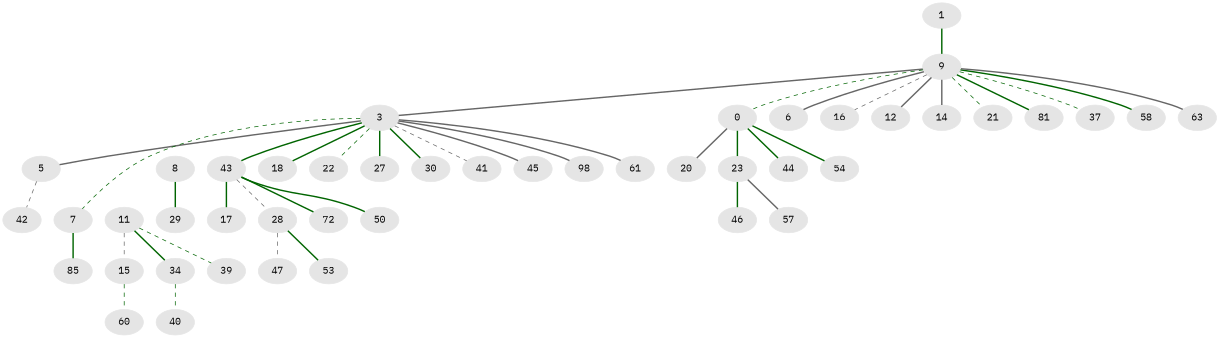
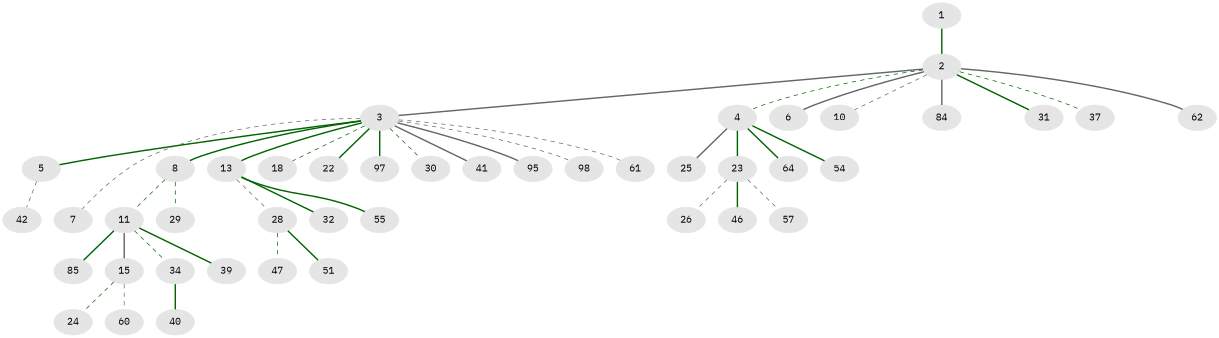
node "9": label "9" -> "2"
node "0": label "0" -> "4"
node "16": label "16" -> "10"
node "12": removed
node "14": label "14" -> "84"
node "21": removed
node "81": label "81" -> "31"
node "58": removed
node "63": label "63" -> "62"
edge "3" -- "61": style bold -> dashed
edge "3" -- "7": color darkgreen -> gray40
edge "3" -- "8": added
edge "3" -- "98": style bold -> dashed
edge "3" -- "5": color gray40 -> darkgreen
edge "3" -- "18": style bold -> dashed
edge "3" -- "22": style dashed -> bold
edge "3" -- "30": style bold -> dashed
edge "3" -- "41": style dashed -> bold
node "43": label "43" -> "13"
node "27": label "27" -> "97"
node "45": label "45" -> "95"
node "20": label "20" -> "25"
node "44": label "44" -> "64"
edge "8" -- "11": added
edge "23" -- "57": style bold -> dashed
edge "8" -- "29": style bold -> dashed
node "17": removed
node "72": label "72" -> "32"
node "50": label "50" -> "55"
node "26": added
edge "11" -- "34": style bold -> dashed
edge "7" -- "85": now "11" -- "85"
edge "11" -- "15": style dashed -> bold
edge "11" -- "39": style dashed -> bold
edge "28" -- "47": color gray40 -> darkgreen
node "53": label "53" -> "51"
edge "15" -- "60": color darkgreen -> gray40
edge "34" -- "40": style dashed -> bold
node "24": added
